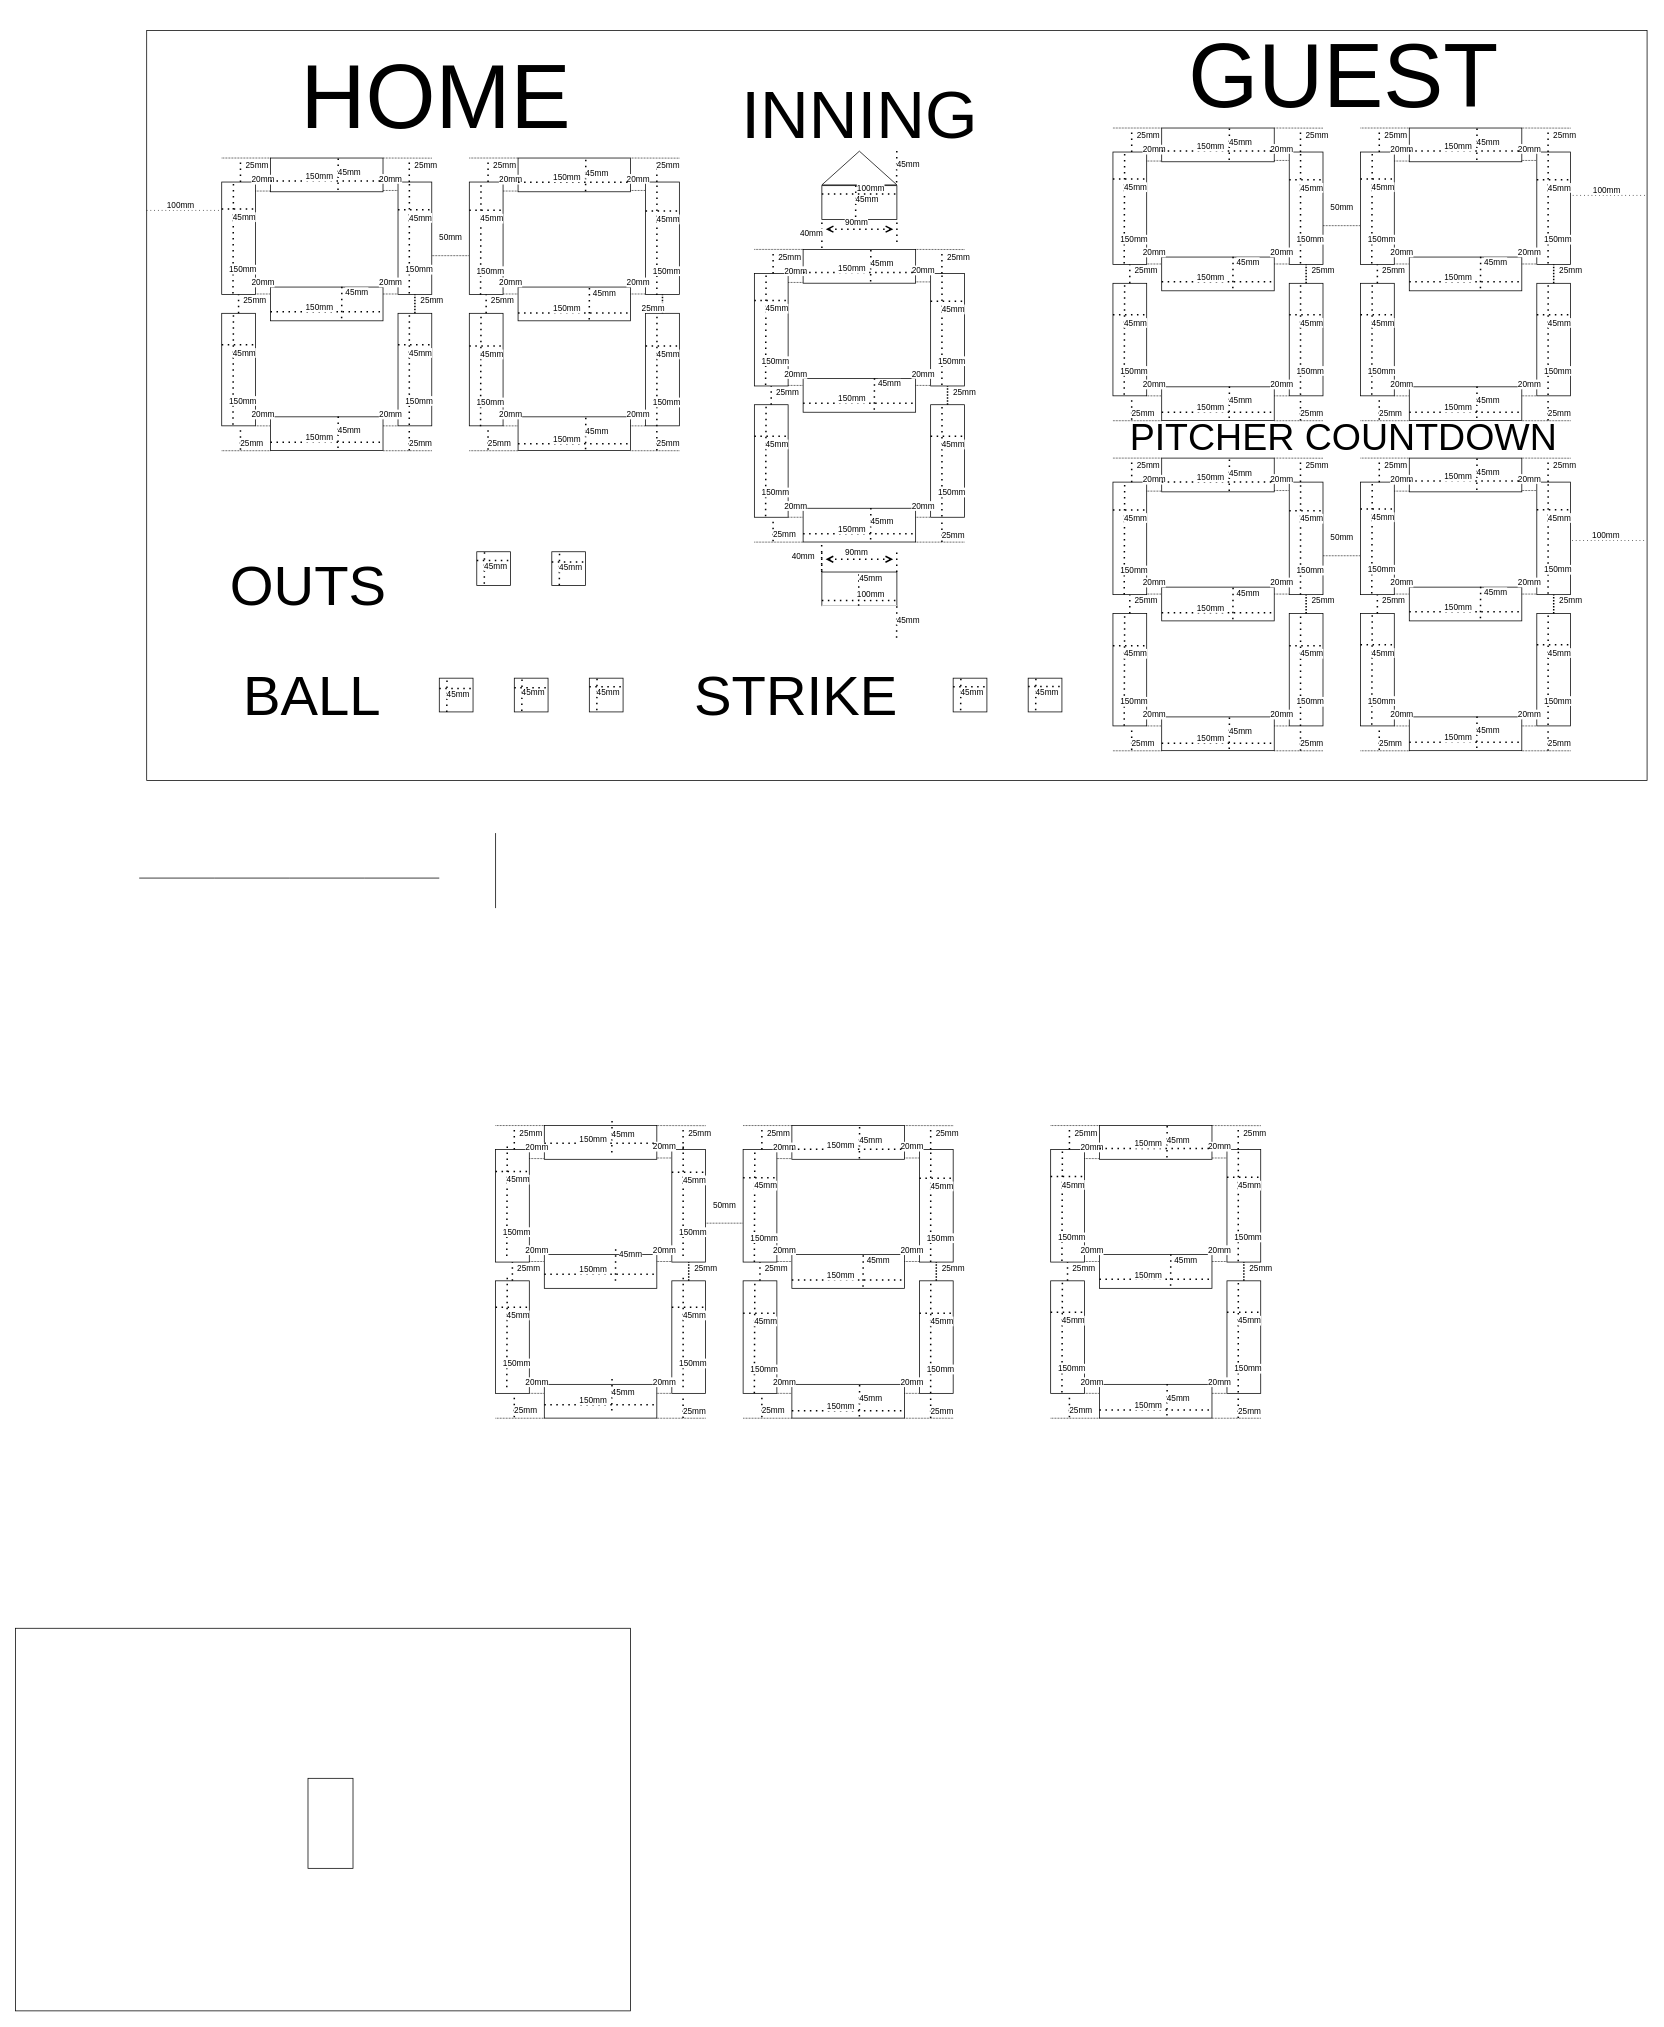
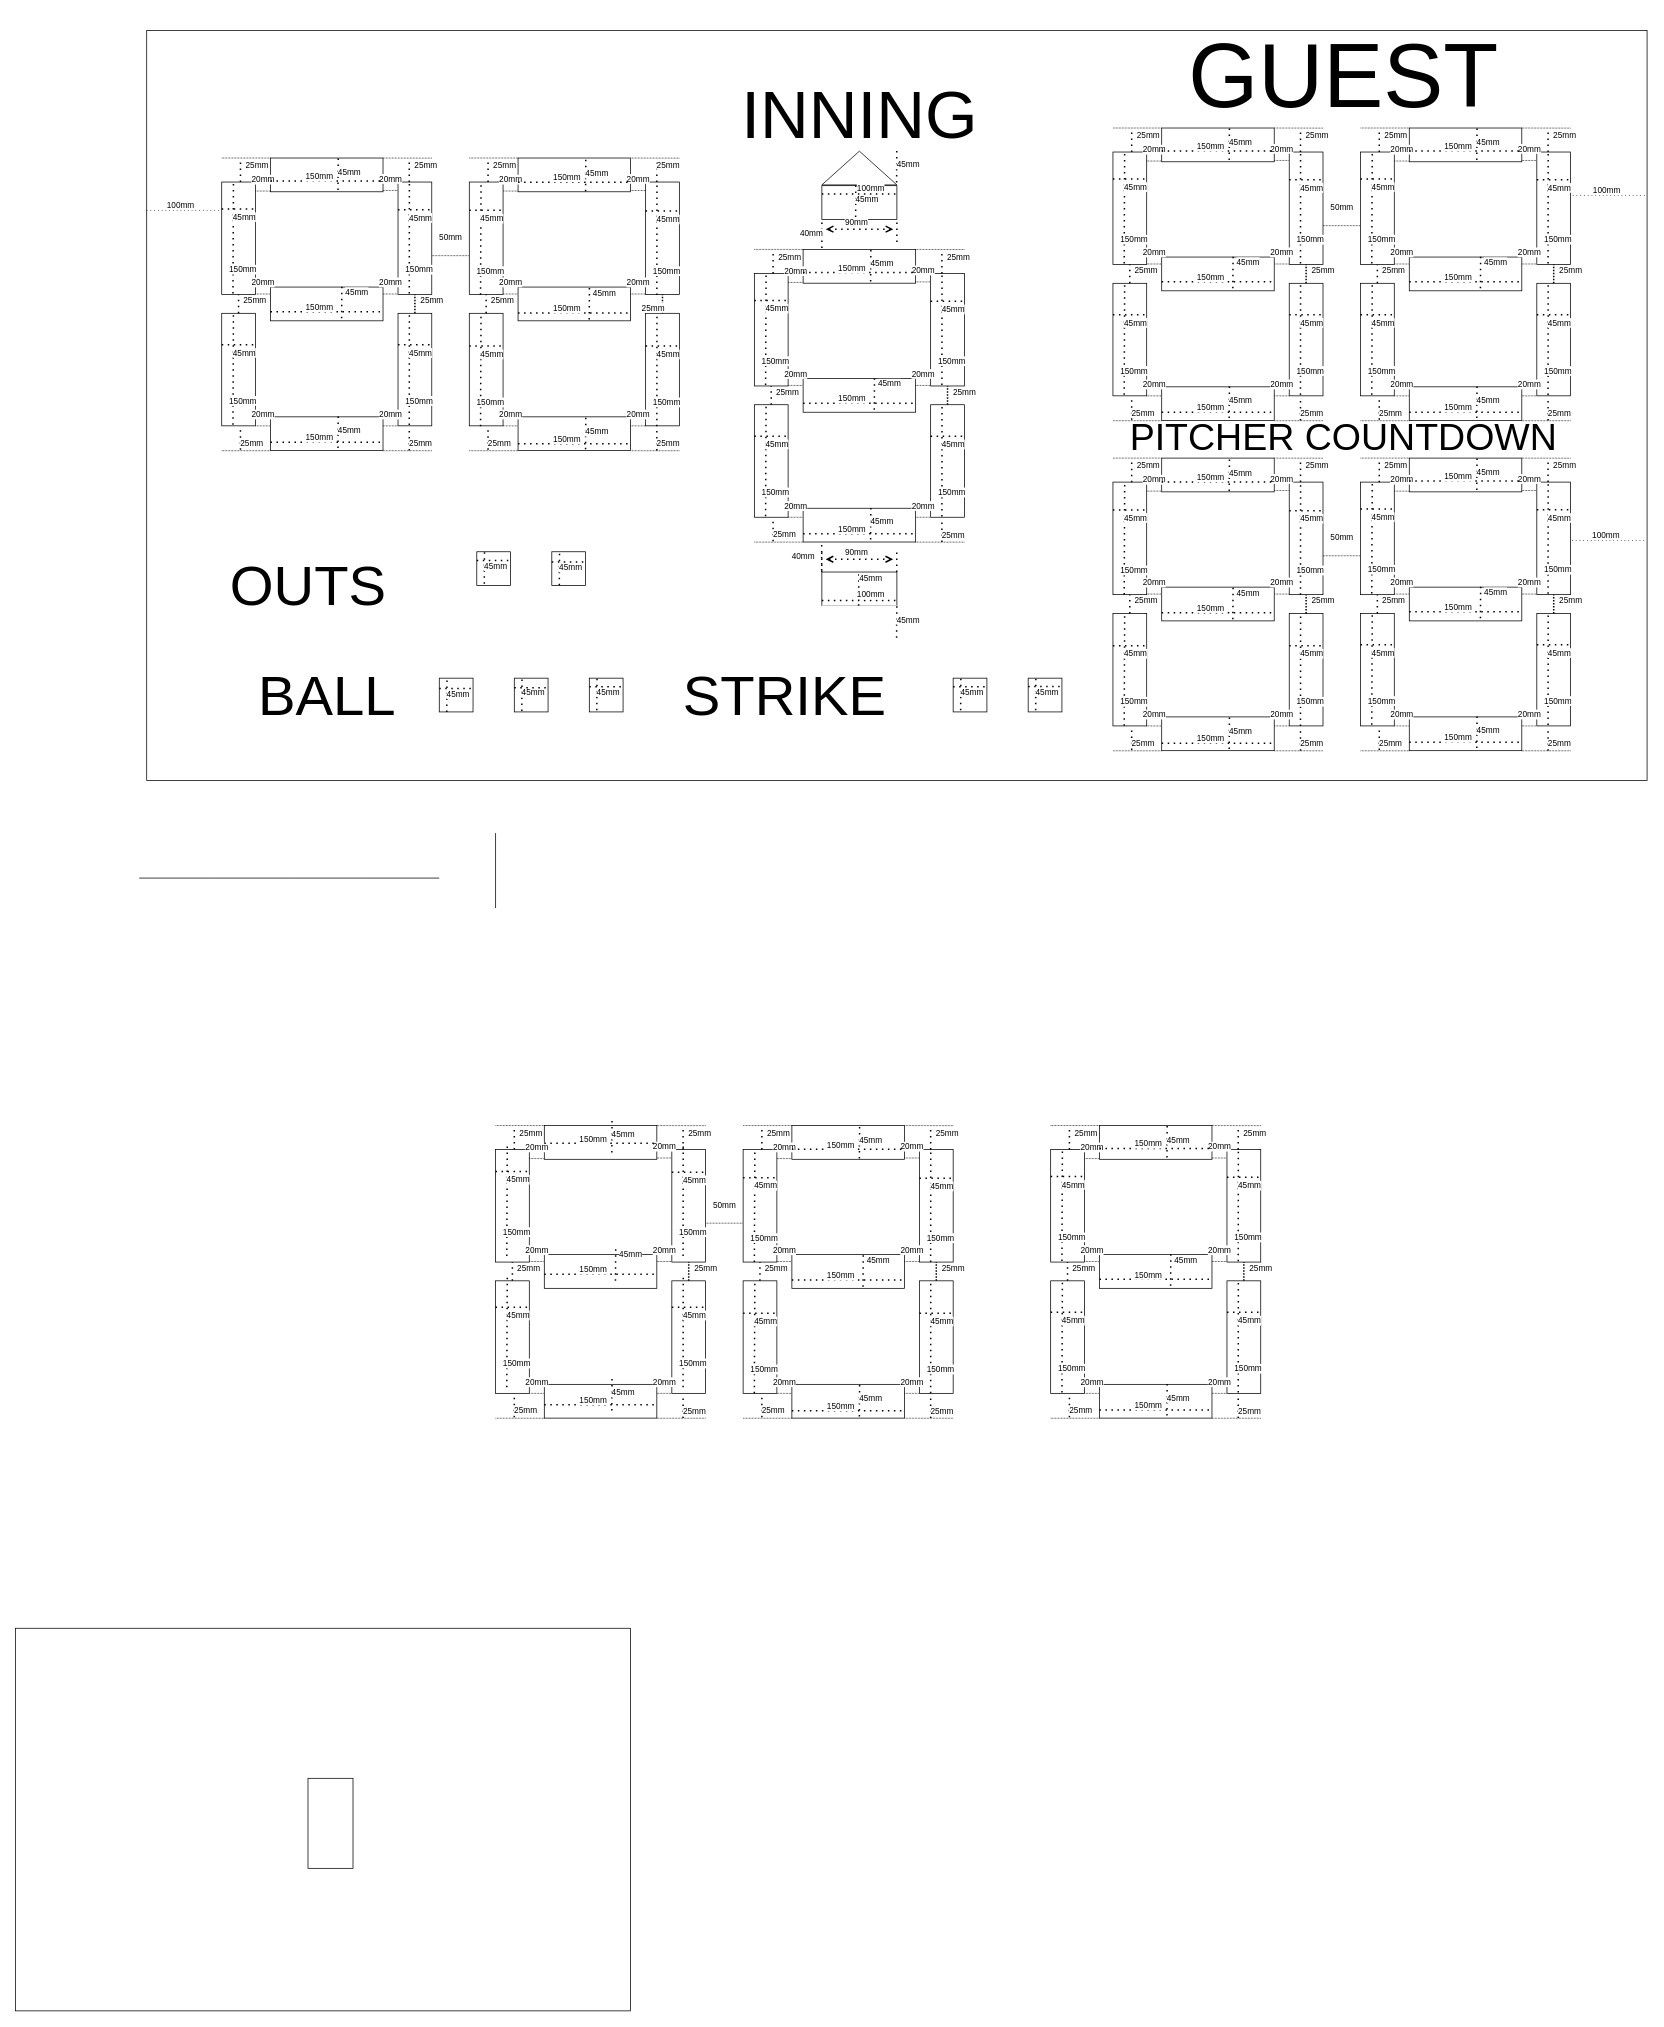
node "HOME": removed
node "BALL": moved (312, 695) -> (327, 695)
node "STRIKE": moved (795, 695) -> (784, 695)
